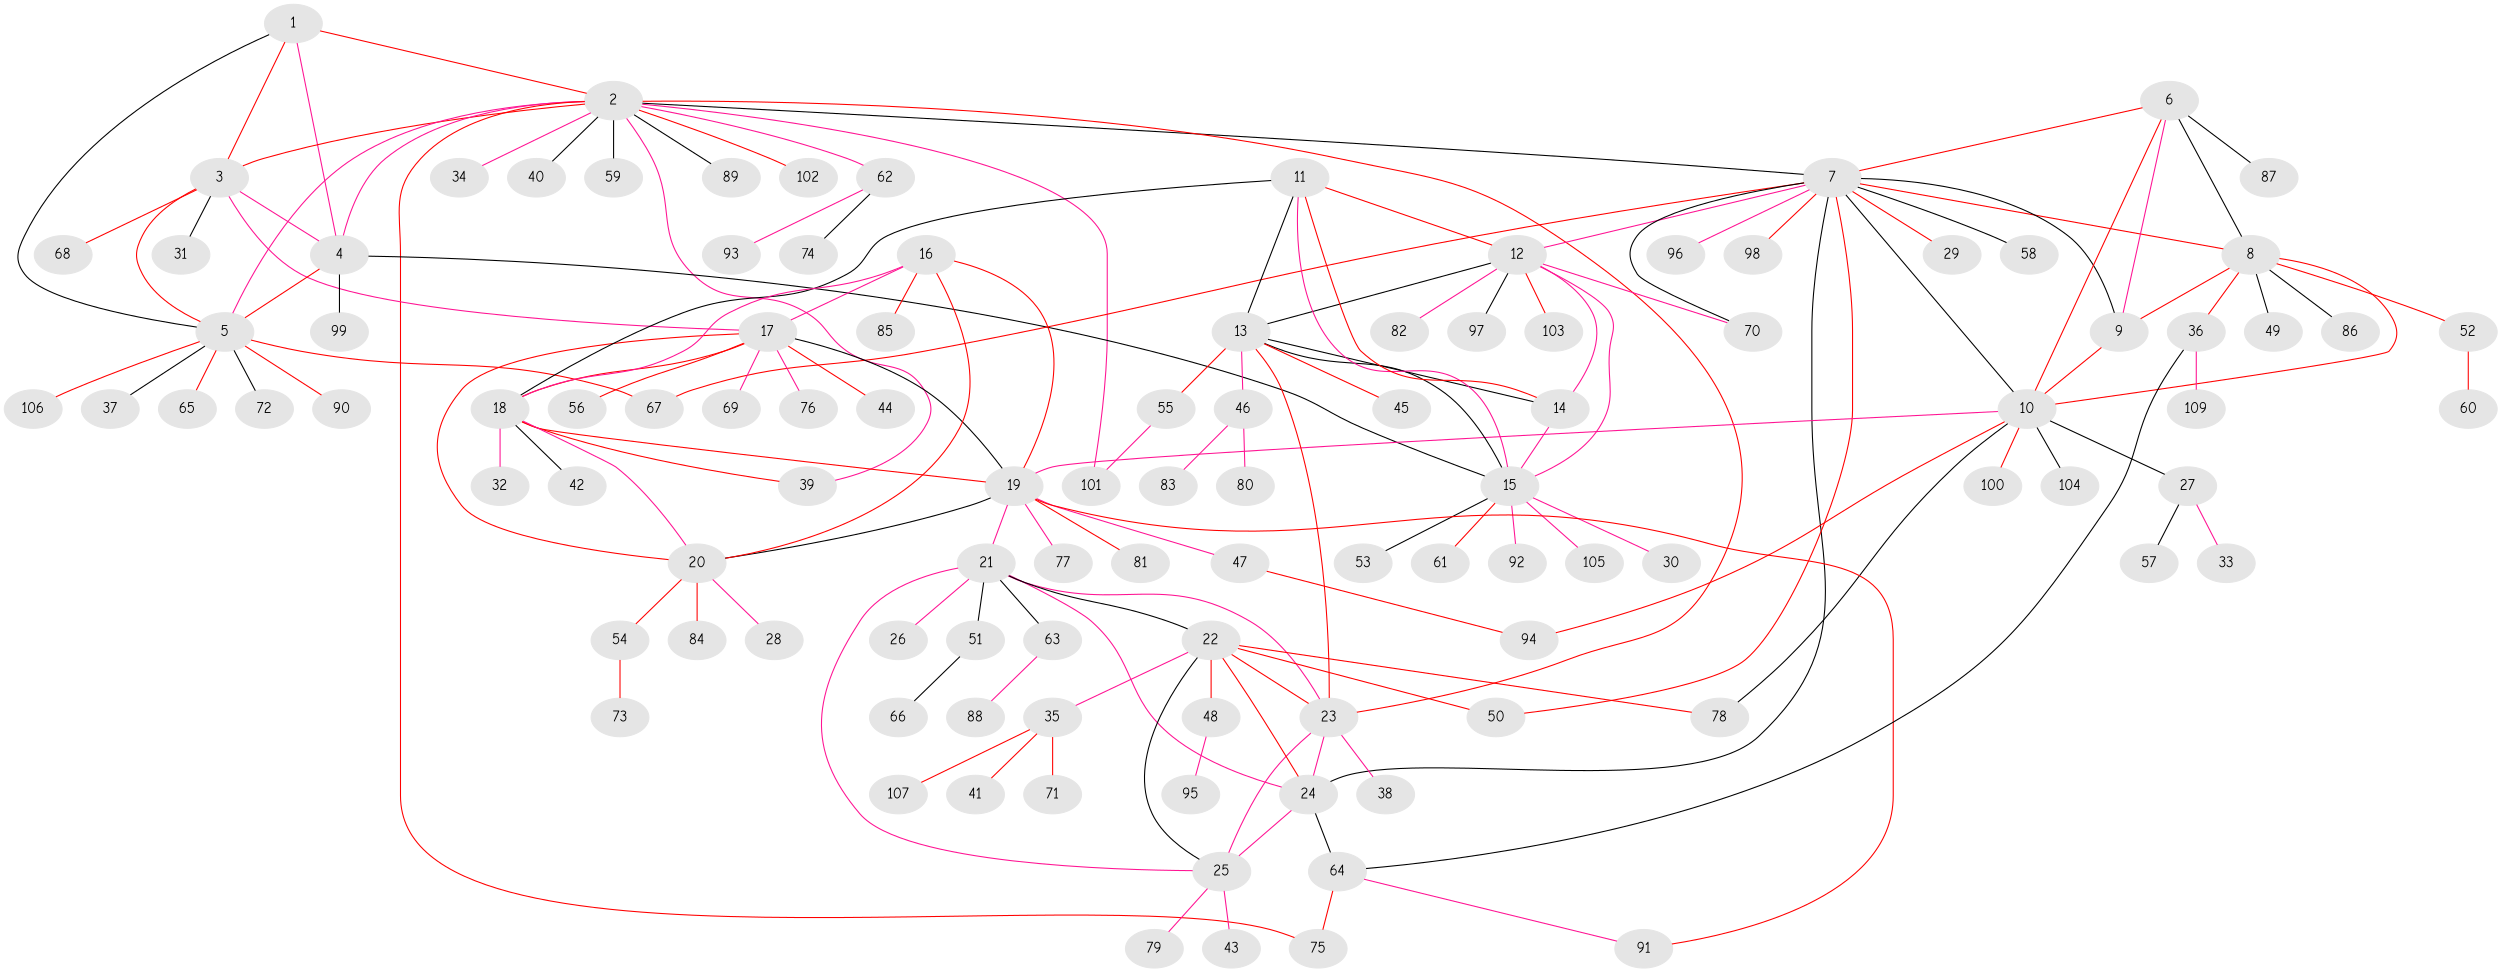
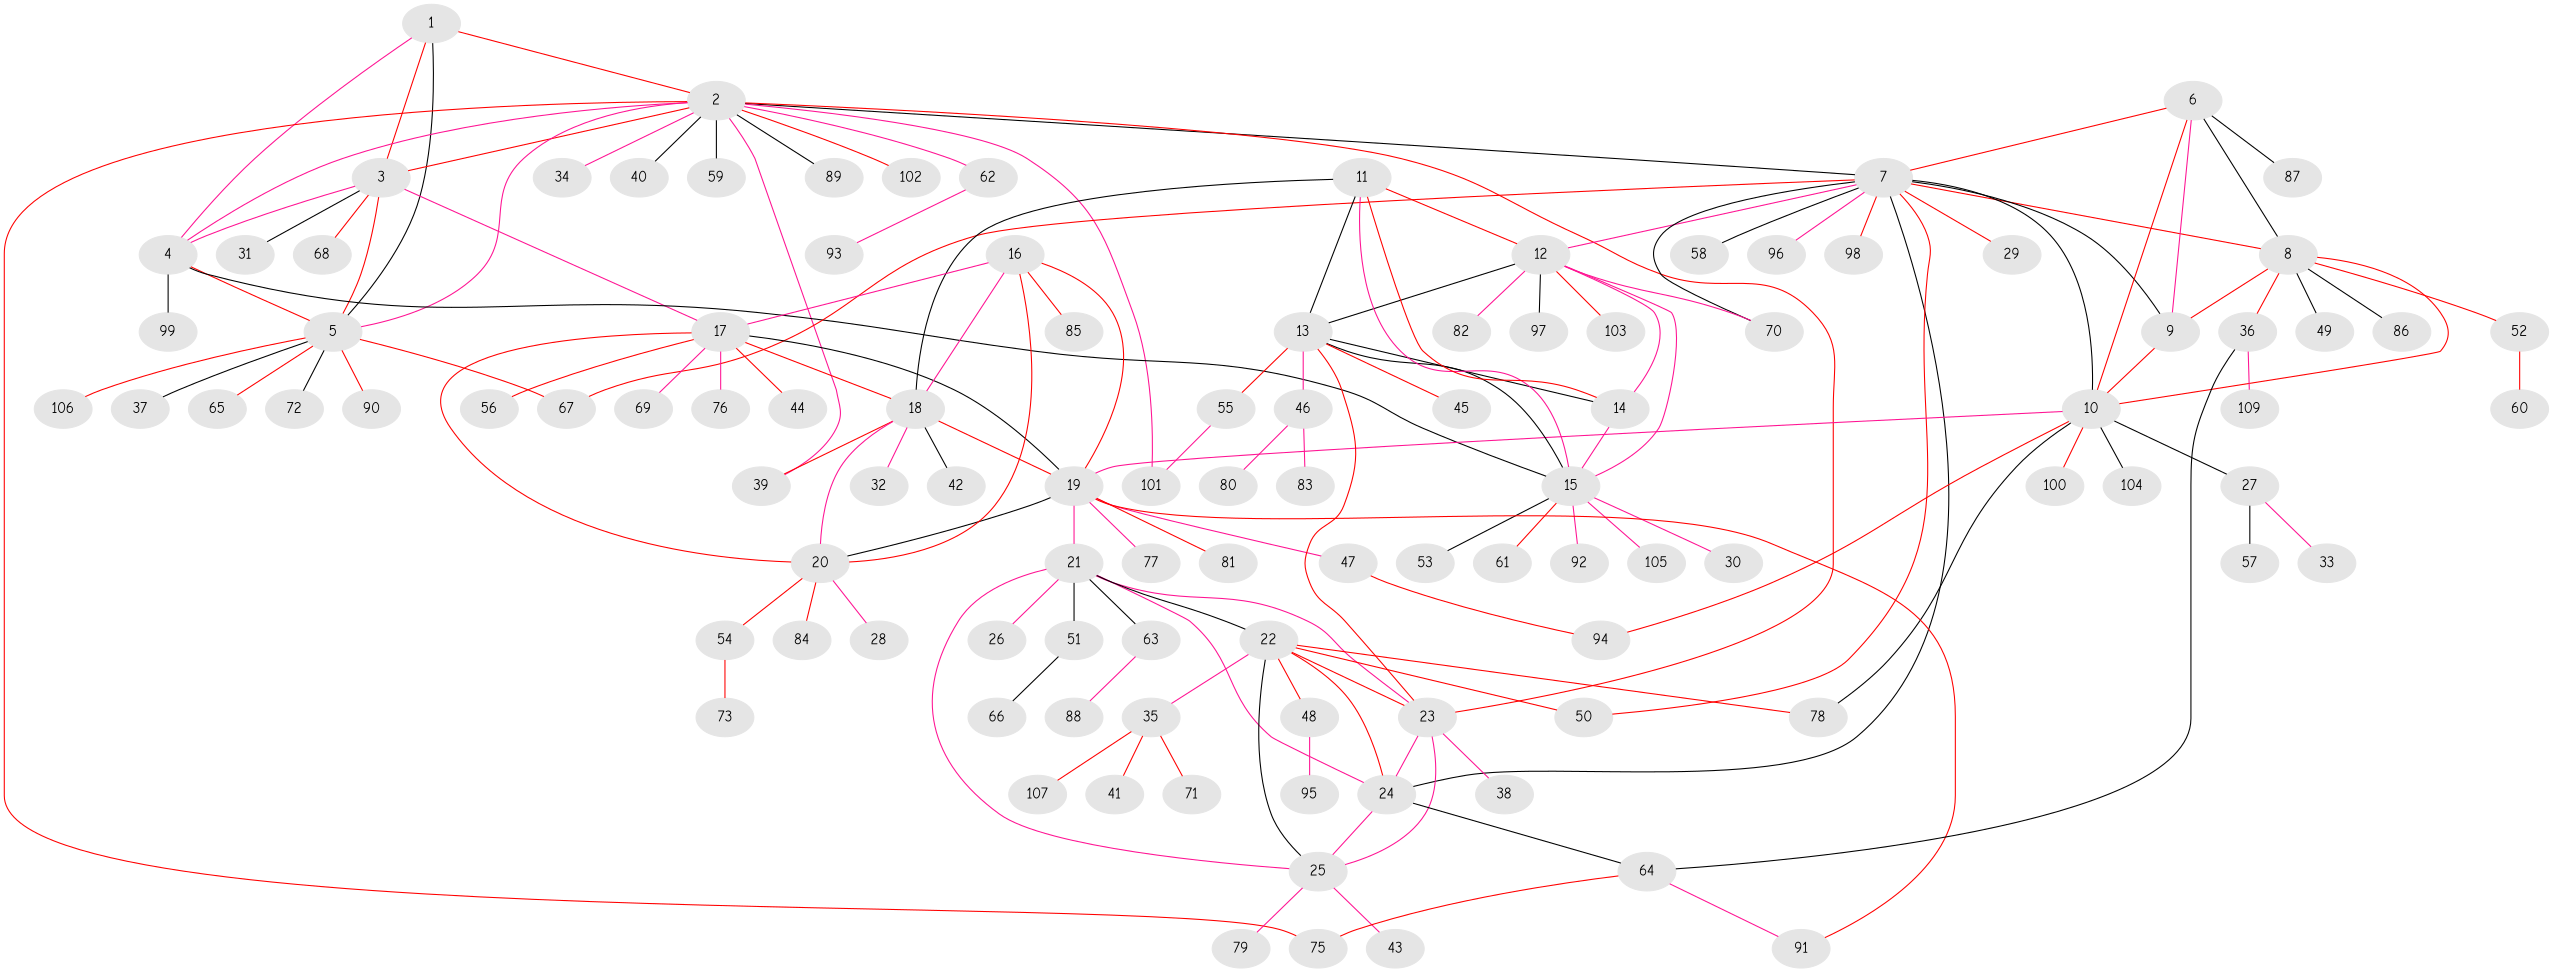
node "74": removed
